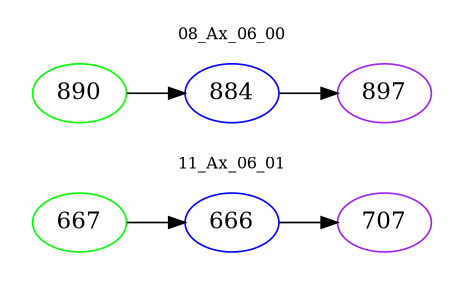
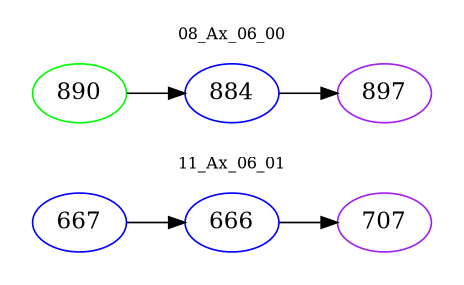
node "667": color green -> blue
